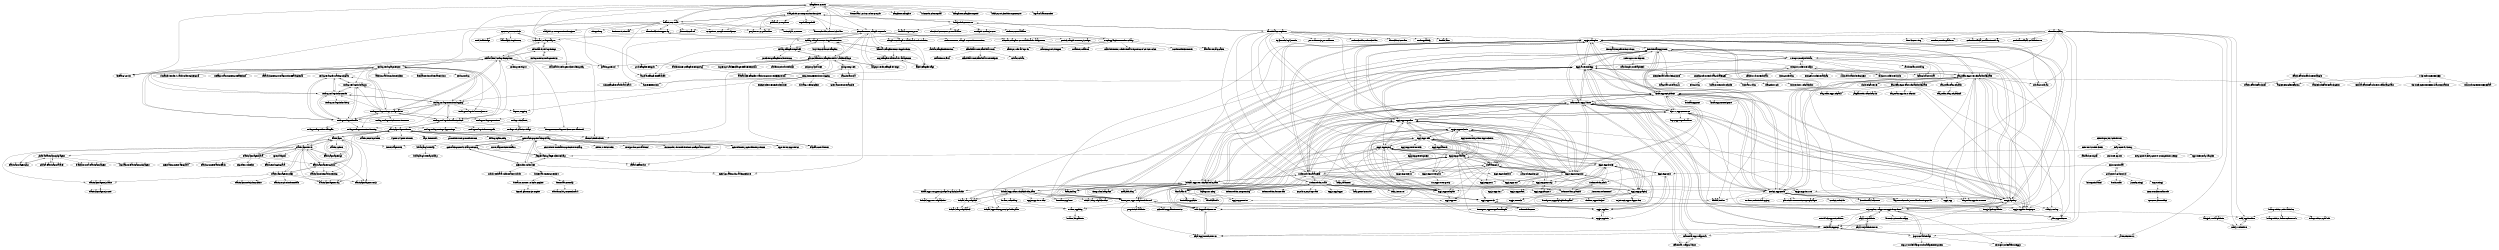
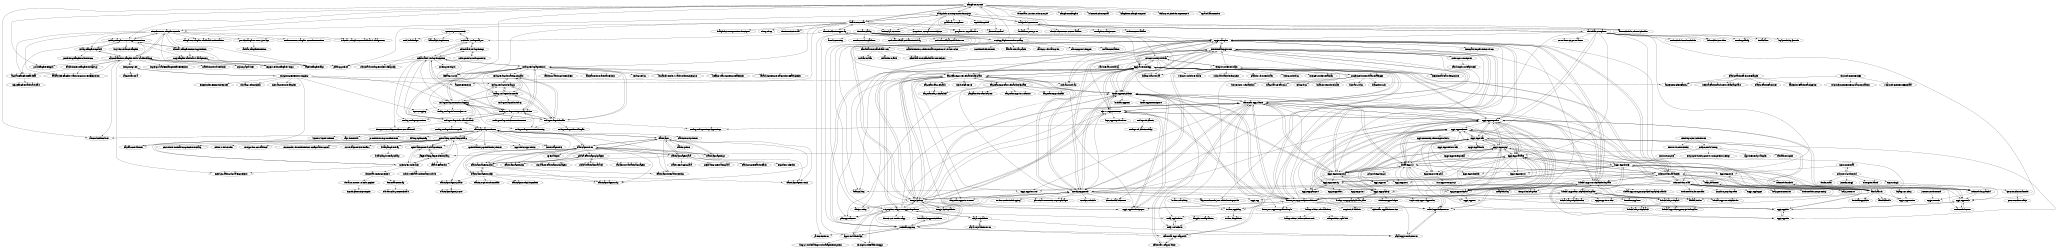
edge "chenshenhai/eggjs-note" -> "eggjs/egg-ant-design-pro": removed
